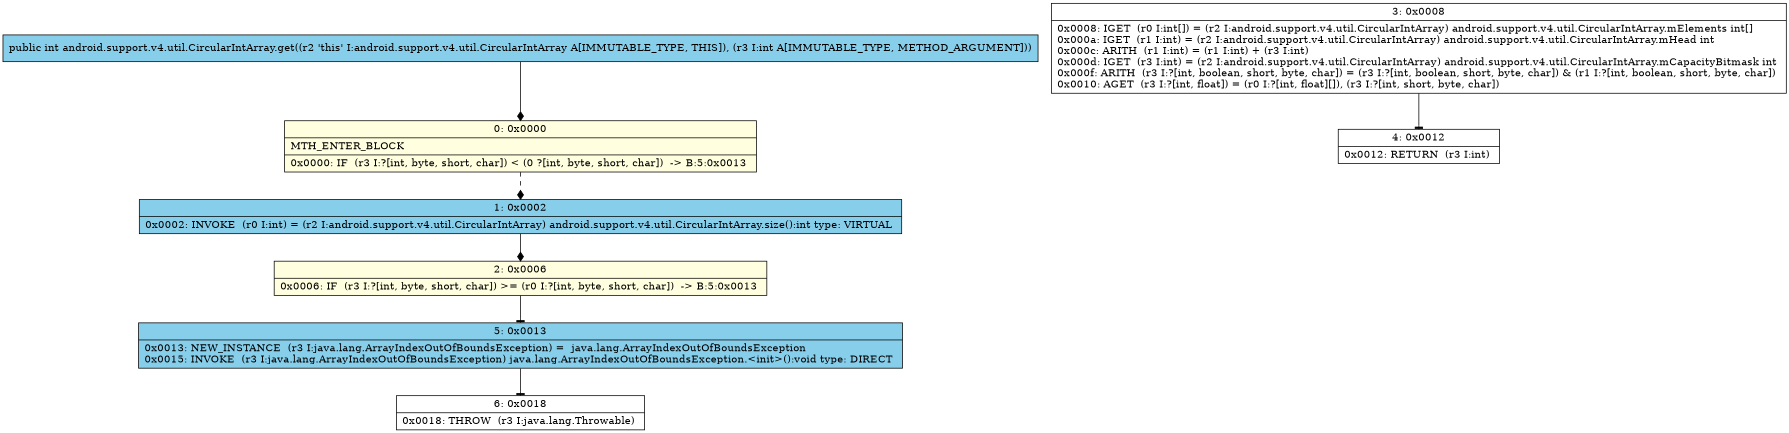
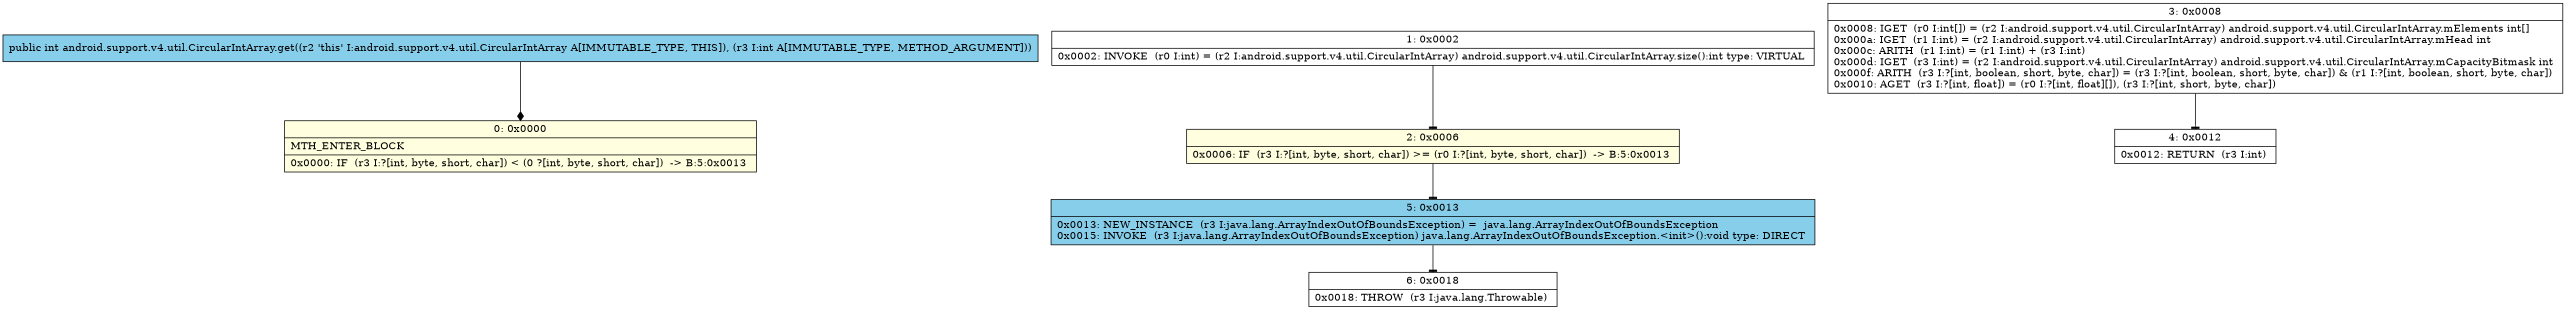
edge "0: 0x0000" -> "1: 0x0002": removed
node "1: 0x0002": fillcolor skyblue -> white
edge "1: 0x0002" -> "2: 0x0006": arrowhead diamond -> tee
